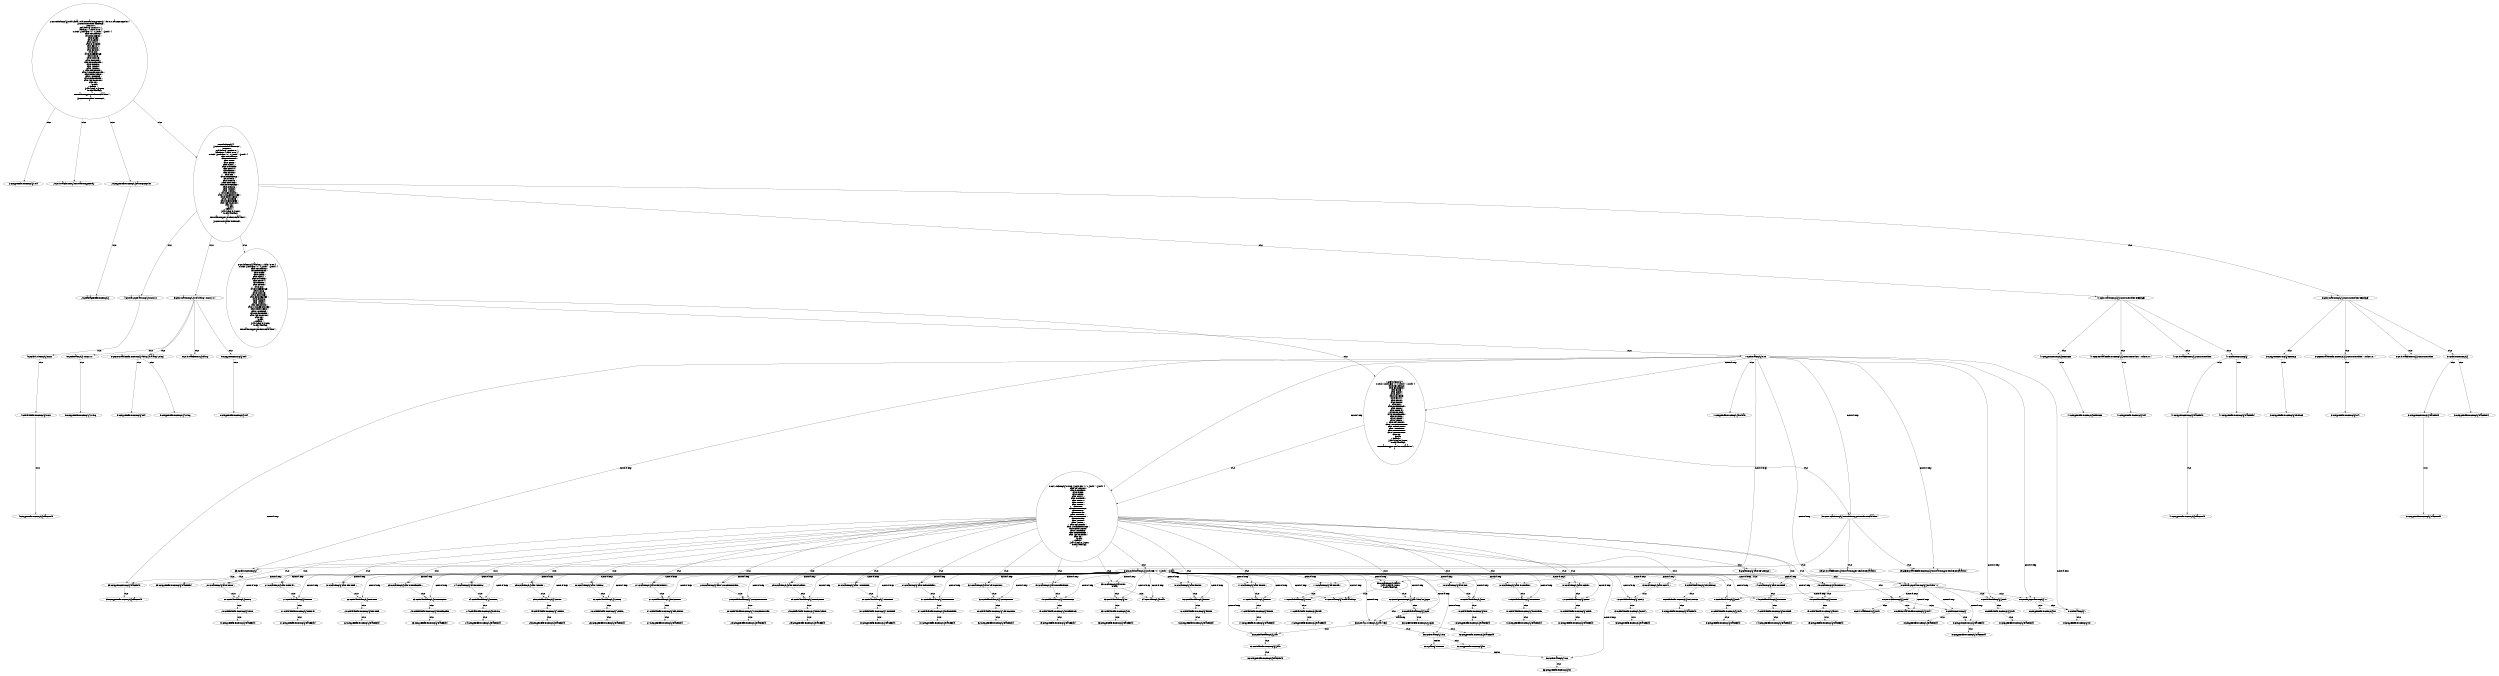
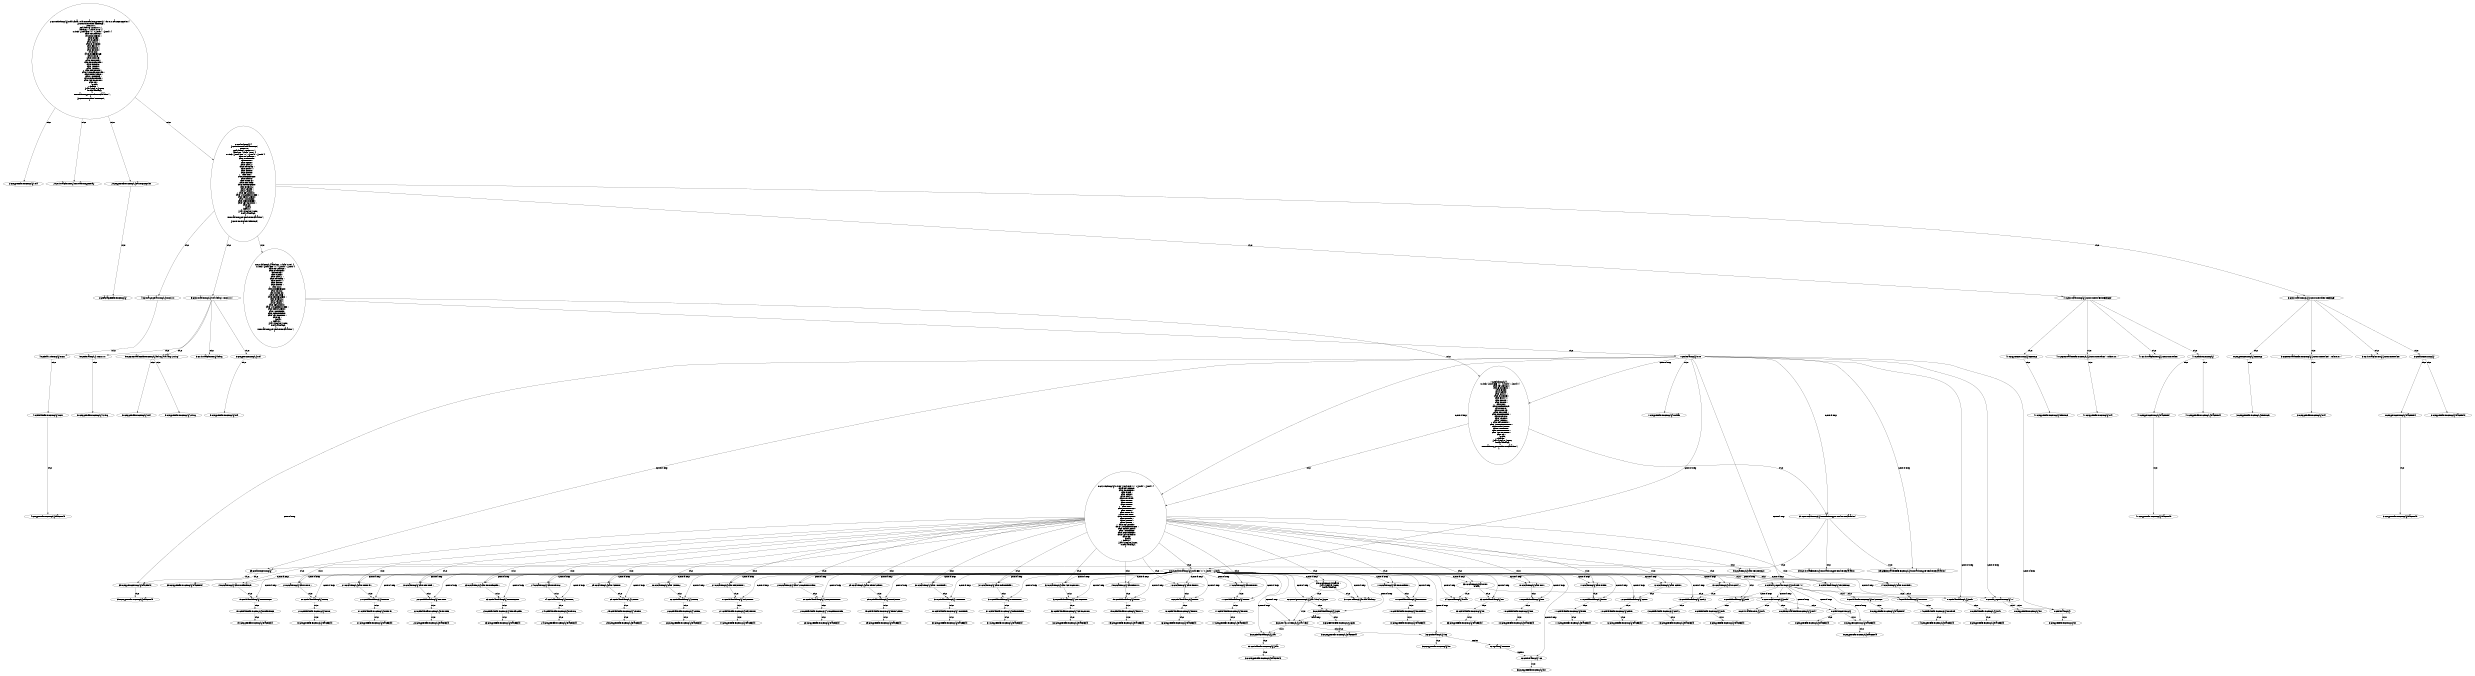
edge "8:CtConditionalImpl@jj_ntk == (-1) ? jj_ntk() : jj_ntk" -> "8:CtInvocationImpl@jj_ntk()": now "33:CtCaseImpl@case AT : break;" -> "8:CtInvocationImpl@jj_ntk()"
